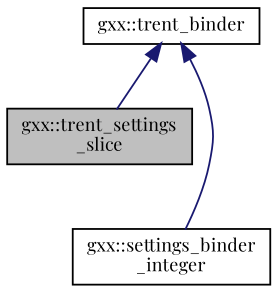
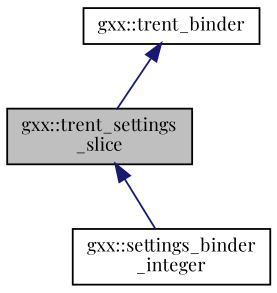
edge "gxx::settings_binder _integer" -> "gxx::trent_binder": now "gxx::settings_binder _integer" -> "gxx::trent_settings _slice"
